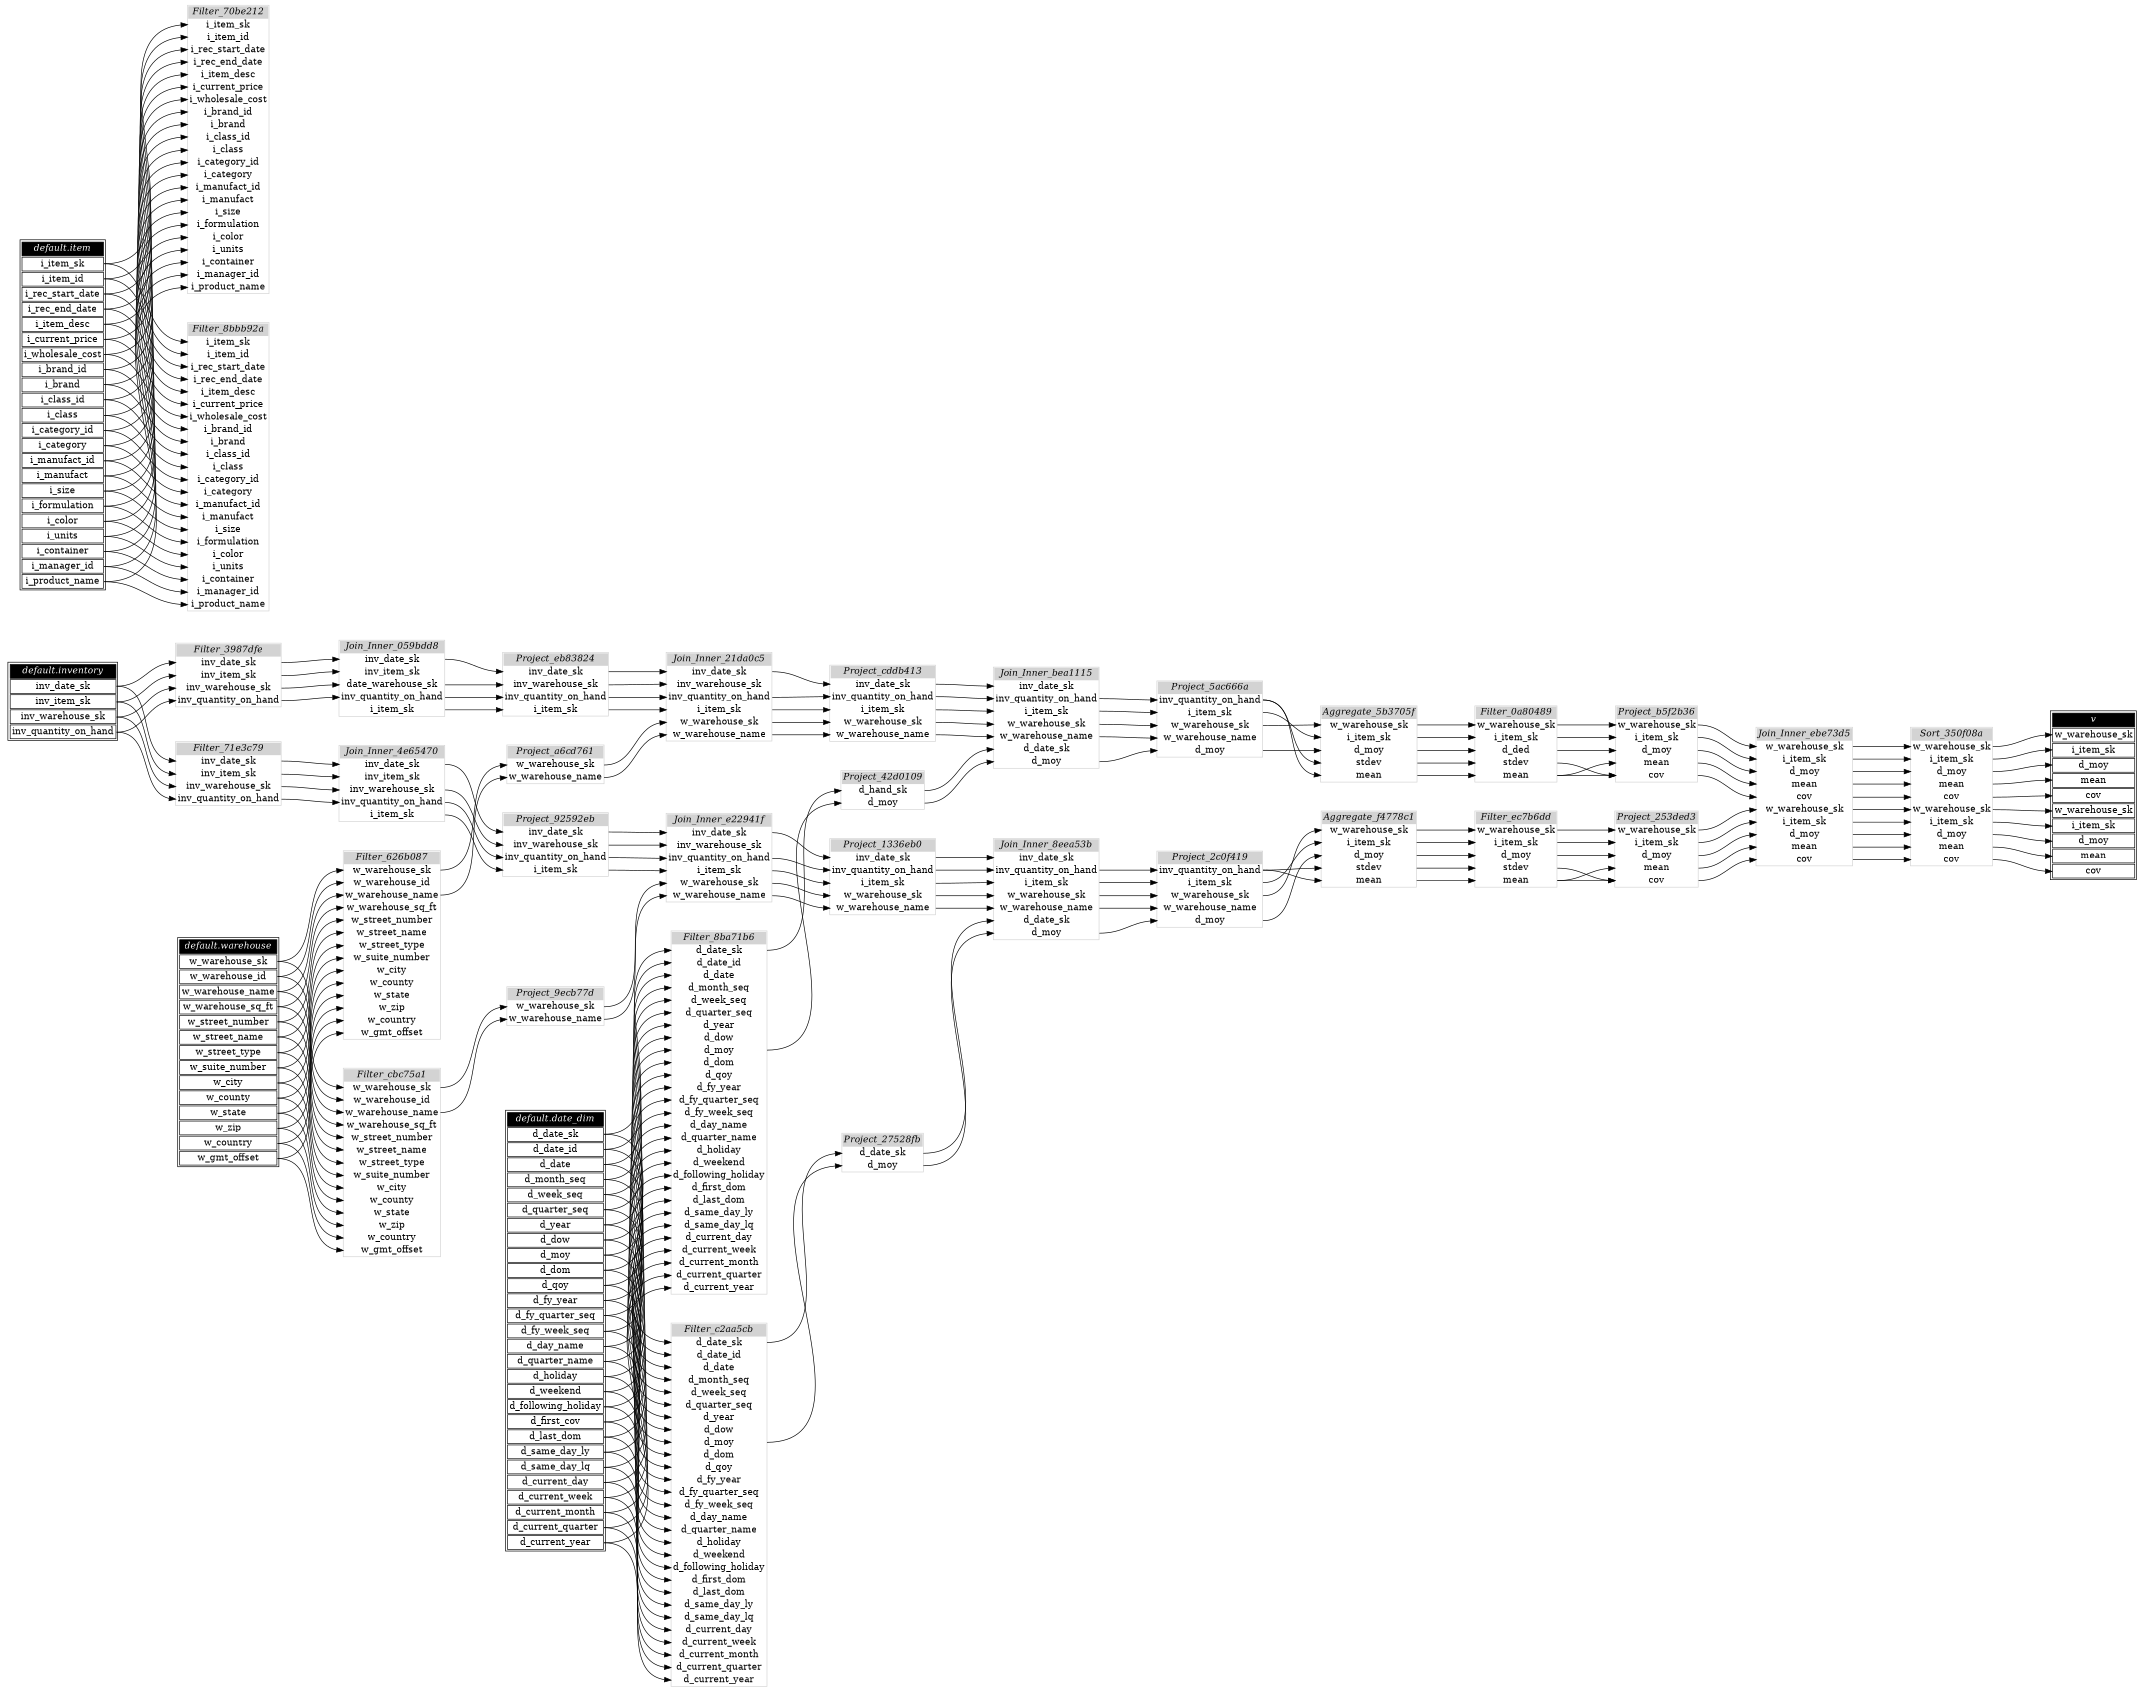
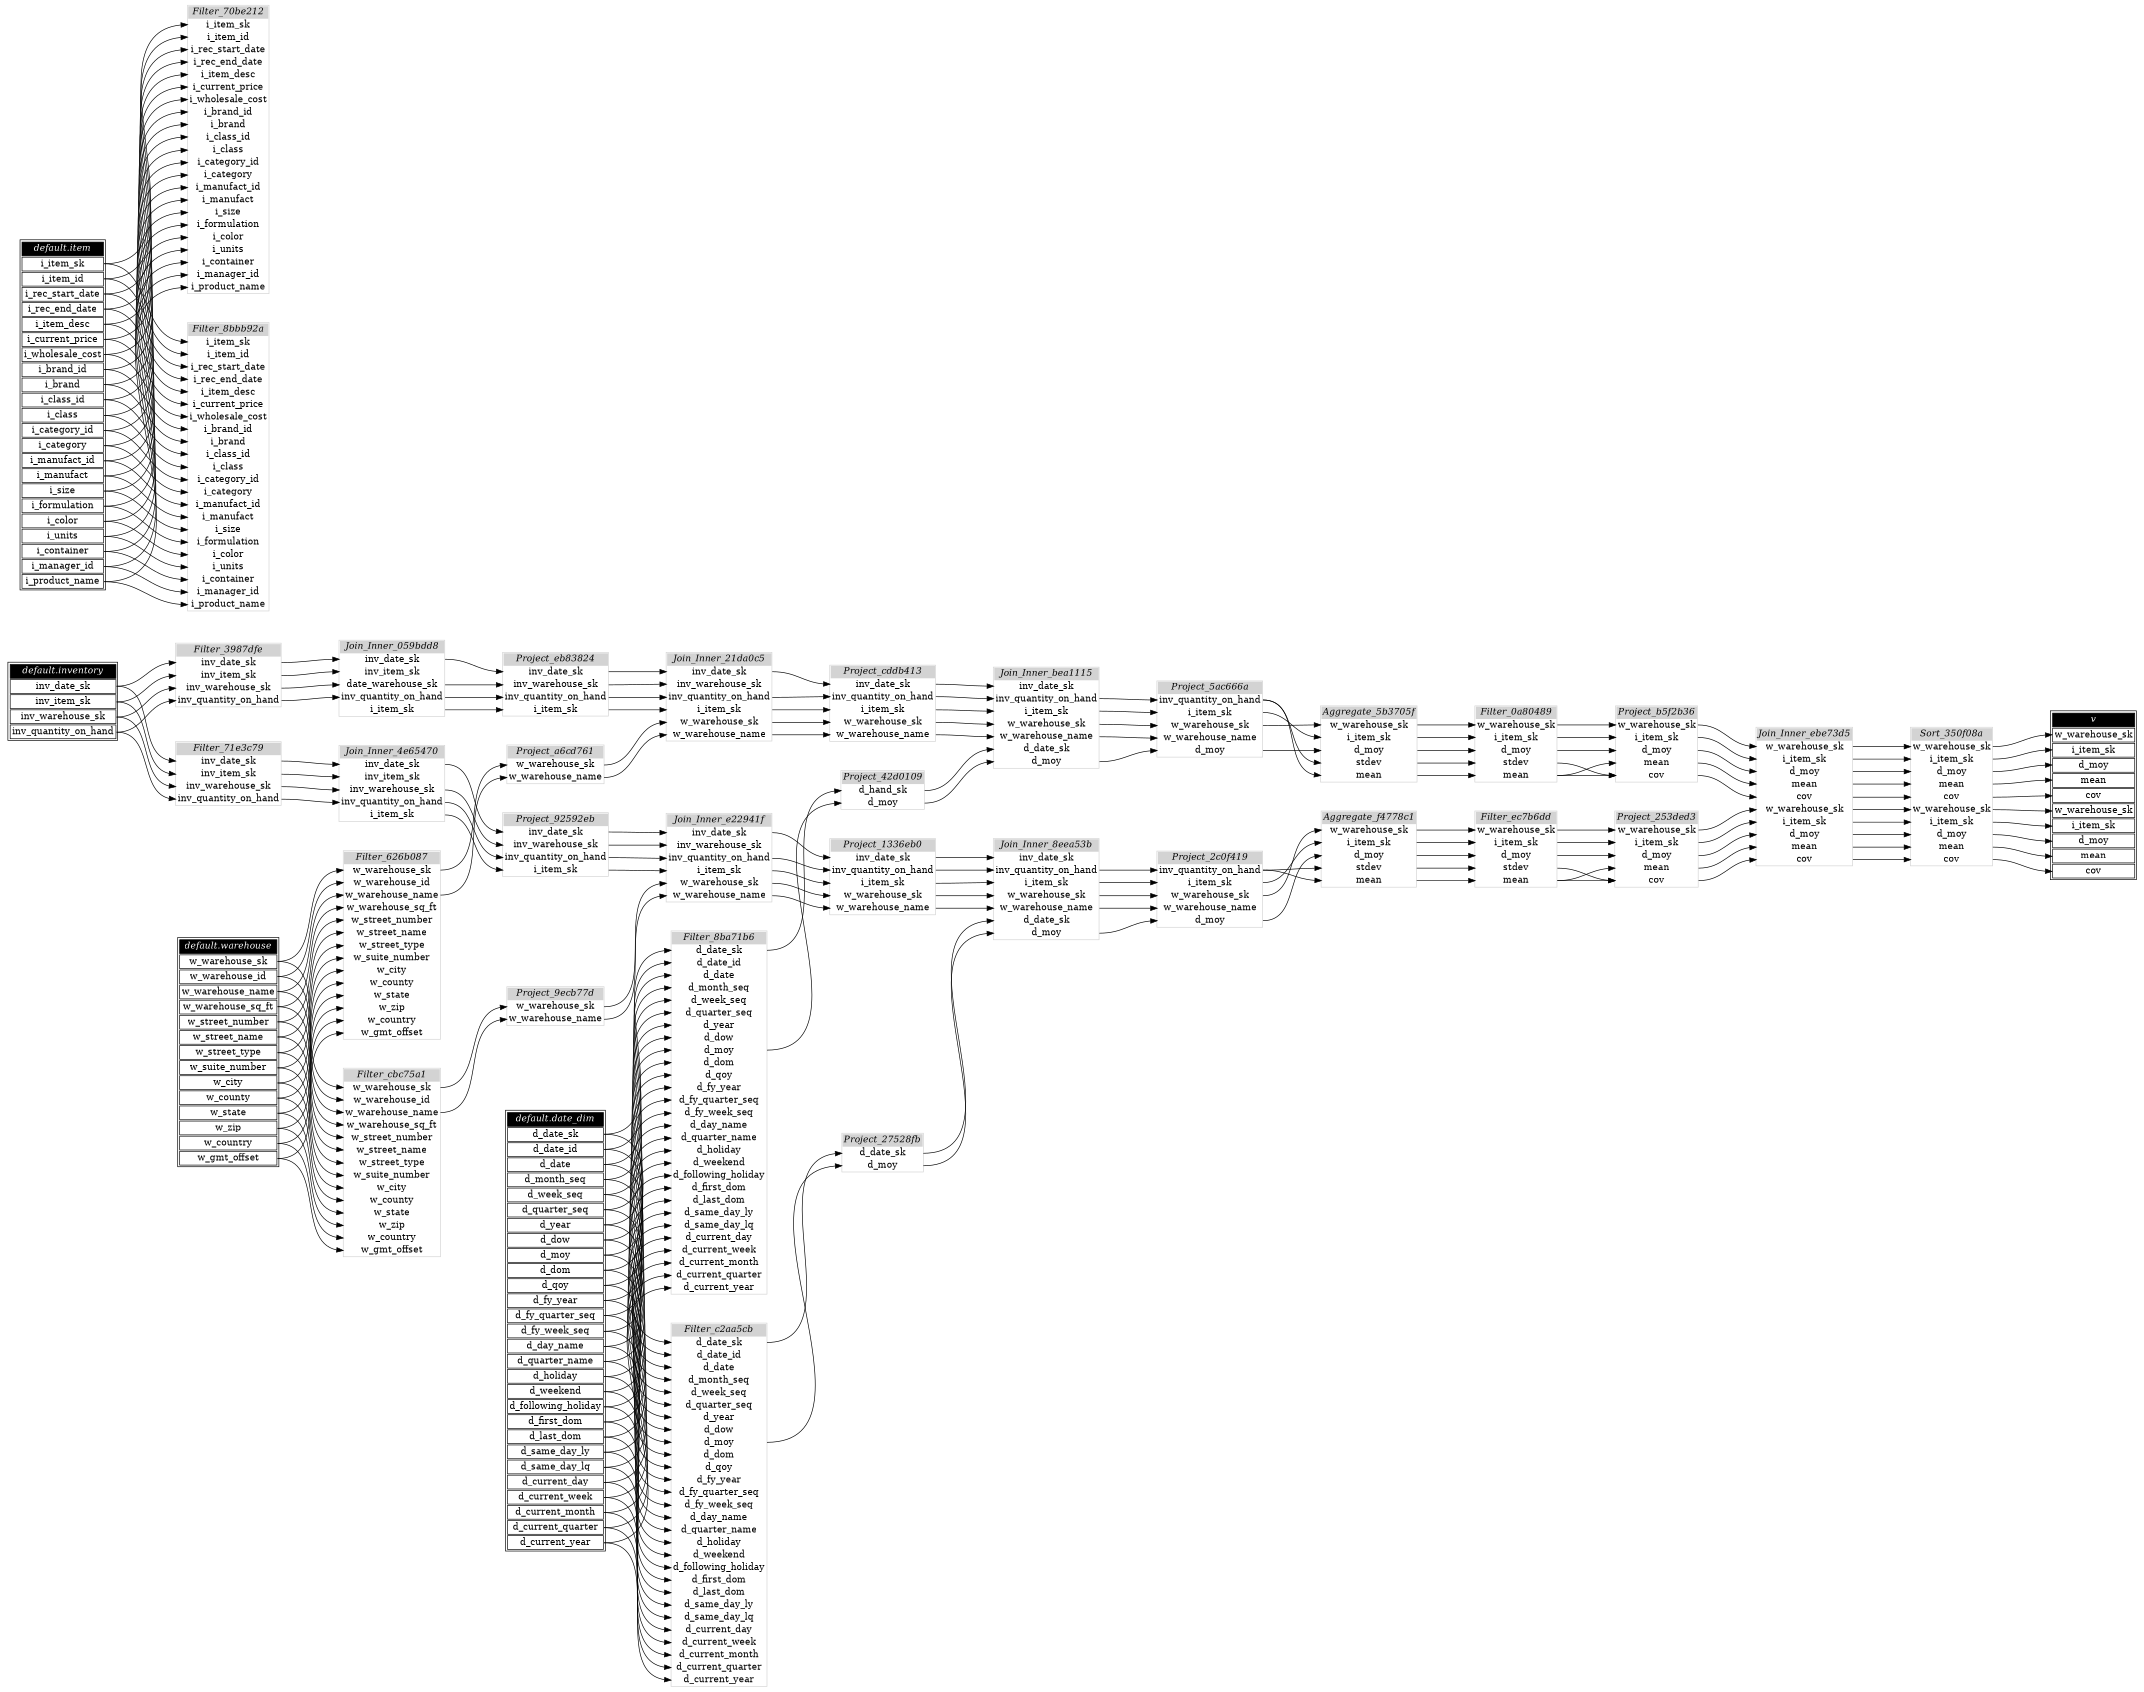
node "Filter_0a80489": text "d_ded" -> "d_moy"
node "default.date_dim": text "d_first_cov" -> "d_first_dom"
